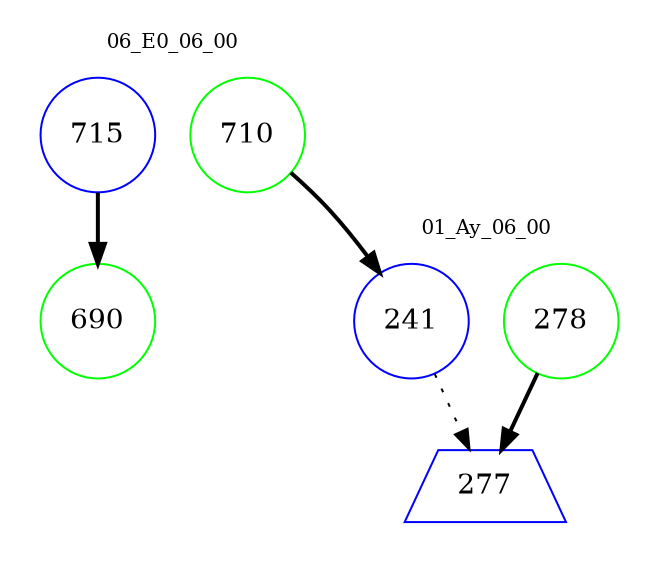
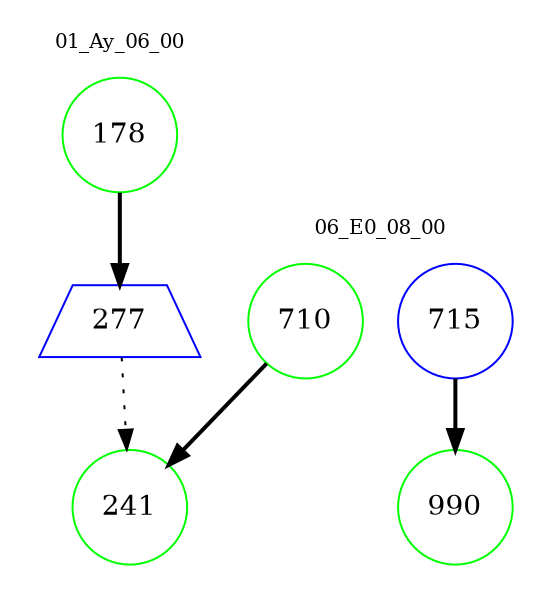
cluster "06_E0_06_00": label "06_E0_06_00" -> "06_E0_08_00"
node "690": label "690" -> "990"
node "241": color blue -> green
node "278": label "278" -> "178"
edge "241" -> "277": reversed
